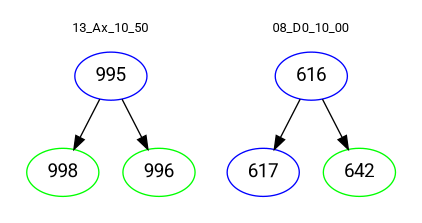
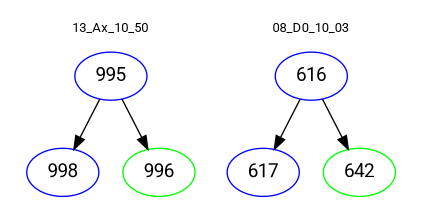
cluster "08_D0_10_00": label "08_D0_10_00" -> "08_D0_10_03"
node "998": color green -> blue
